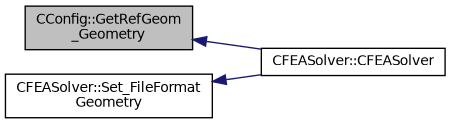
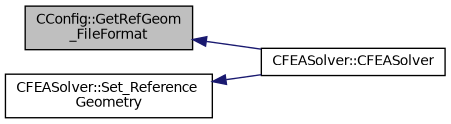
node "CConfig::GetRefGeom _Geometry": label "CConfig::GetRefGeom _Geometry" -> "CConfig::GetRefGeom _FileFormat"
node "CFEASolver::Set_FileFormat Geometry": label "CFEASolver::Set_FileFormat Geometry" -> "CFEASolver::Set_Reference Geometry"
